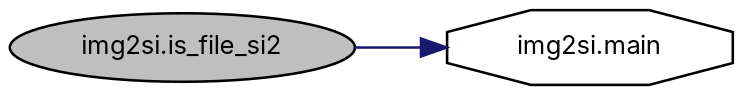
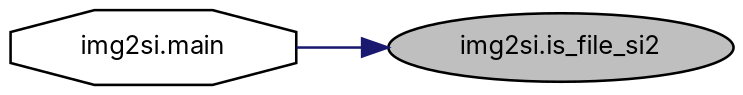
edge "img2si.is_file_si2" -> "img2si.main": reversed
